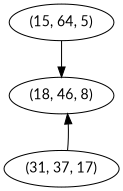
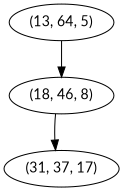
node "(15, 64, 5)": label "(15, 64, 5)" -> "(13, 64, 5)"
edge "(31, 37, 17)" -> "(18, 46, 8)": reversed
